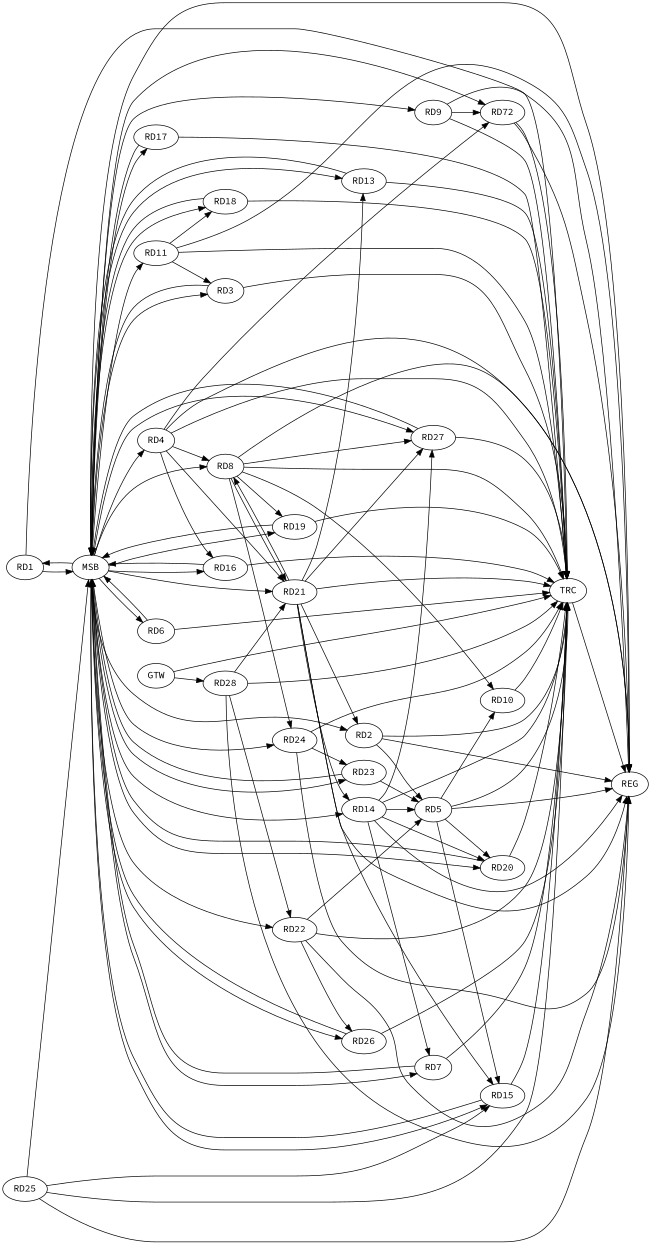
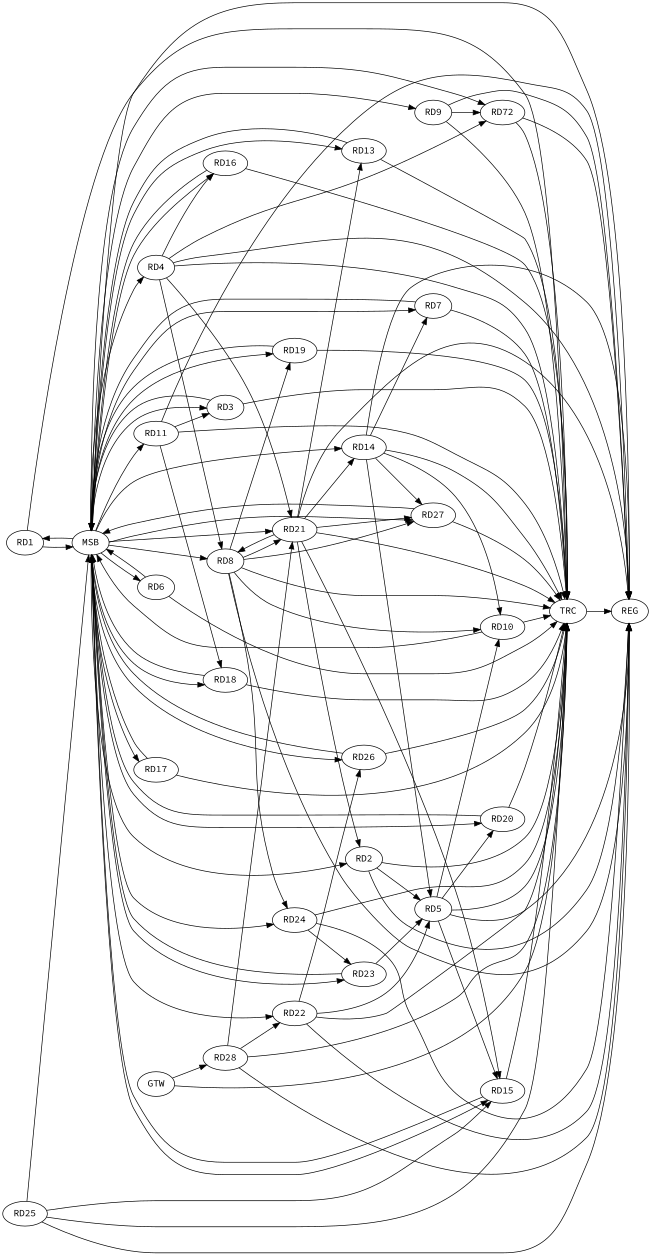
edge "RD10" -> "MSB": added
edge "RD14" -> "RD20": now "RD14" -> "RD10"
